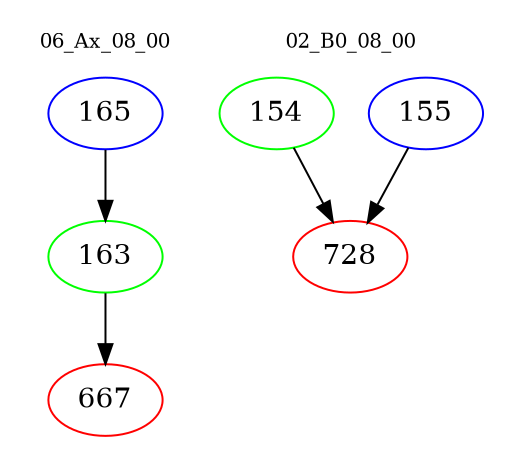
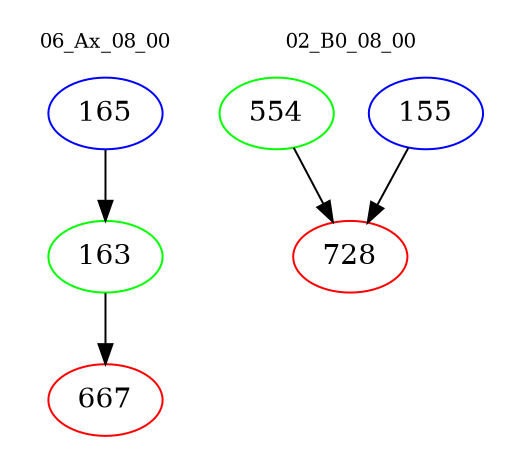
node "154": label "154" -> "554"
